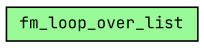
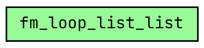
node "fm_loop_over_list": label "fm_loop_over_list" -> "fm_loop_list_list"
